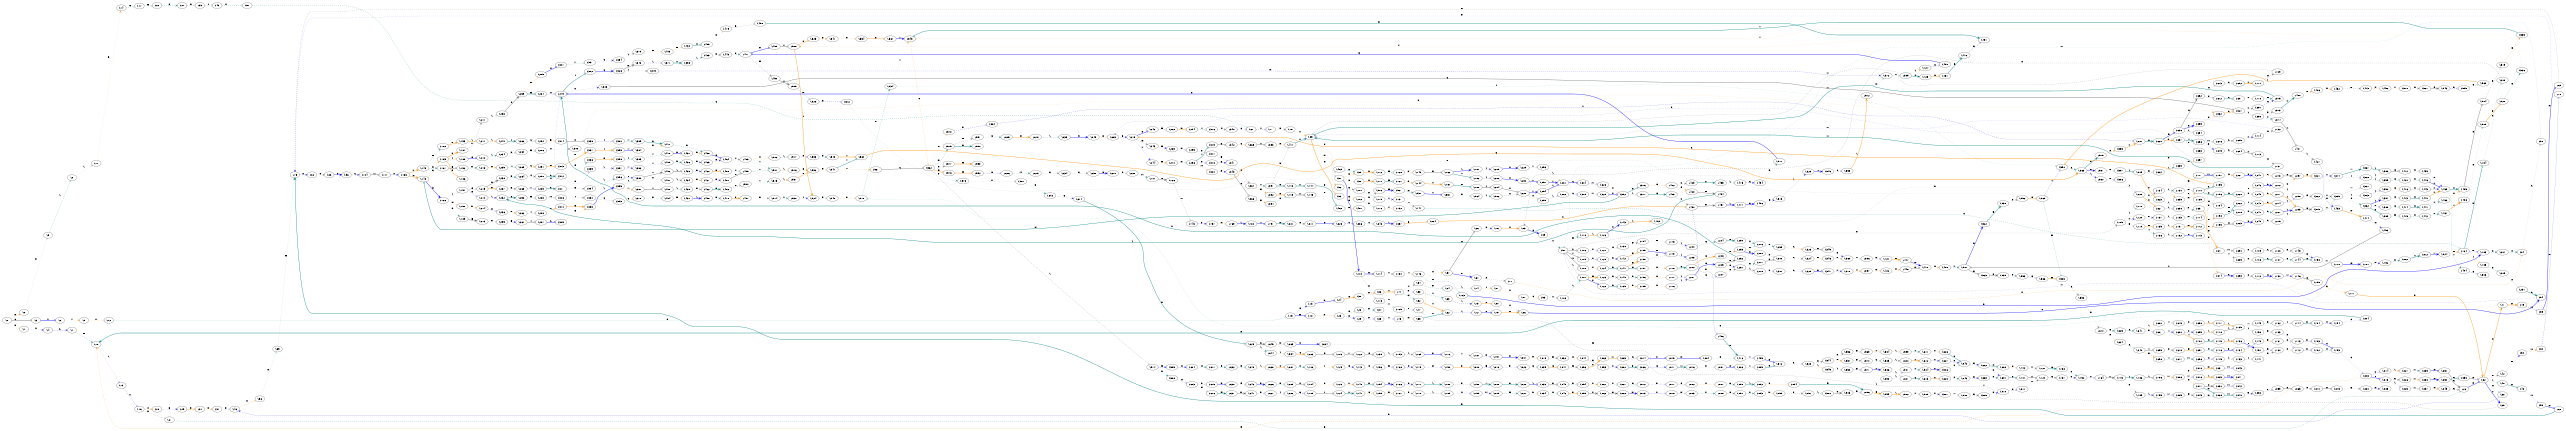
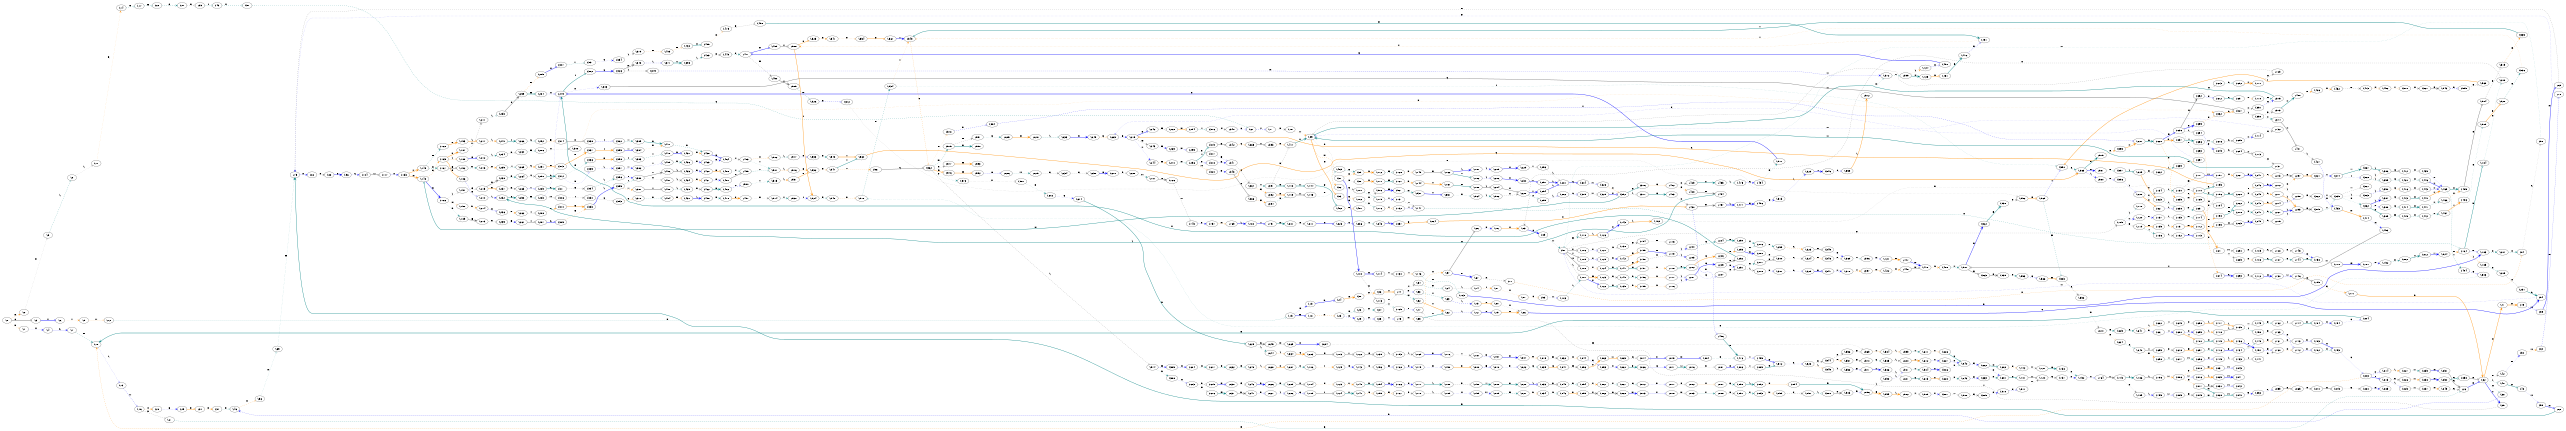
edge "S132" -> "S147": added, label "V"
edge "S175" -> "S200": now "S179" -> "S200"
